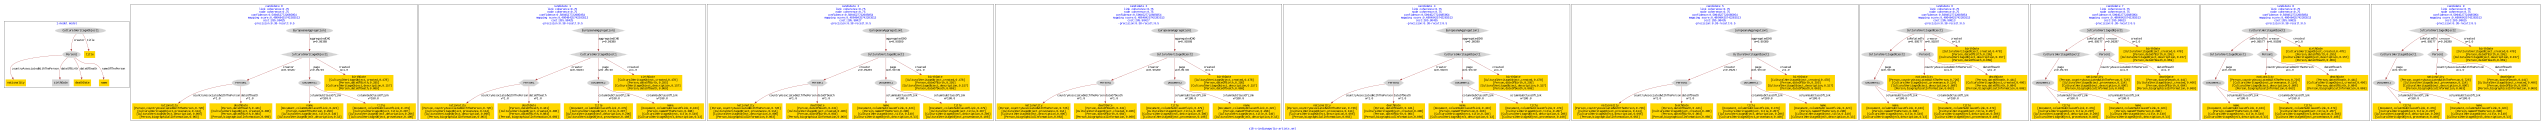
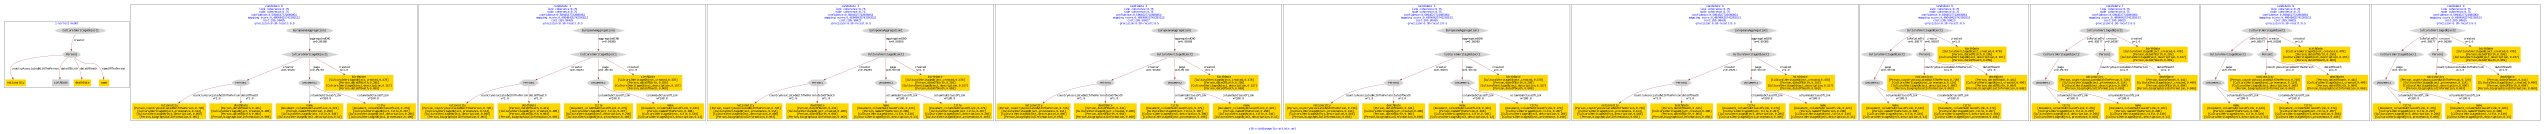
cluster "1-model model": label "1-model model" -> "1-correct model"
node "title": removed
